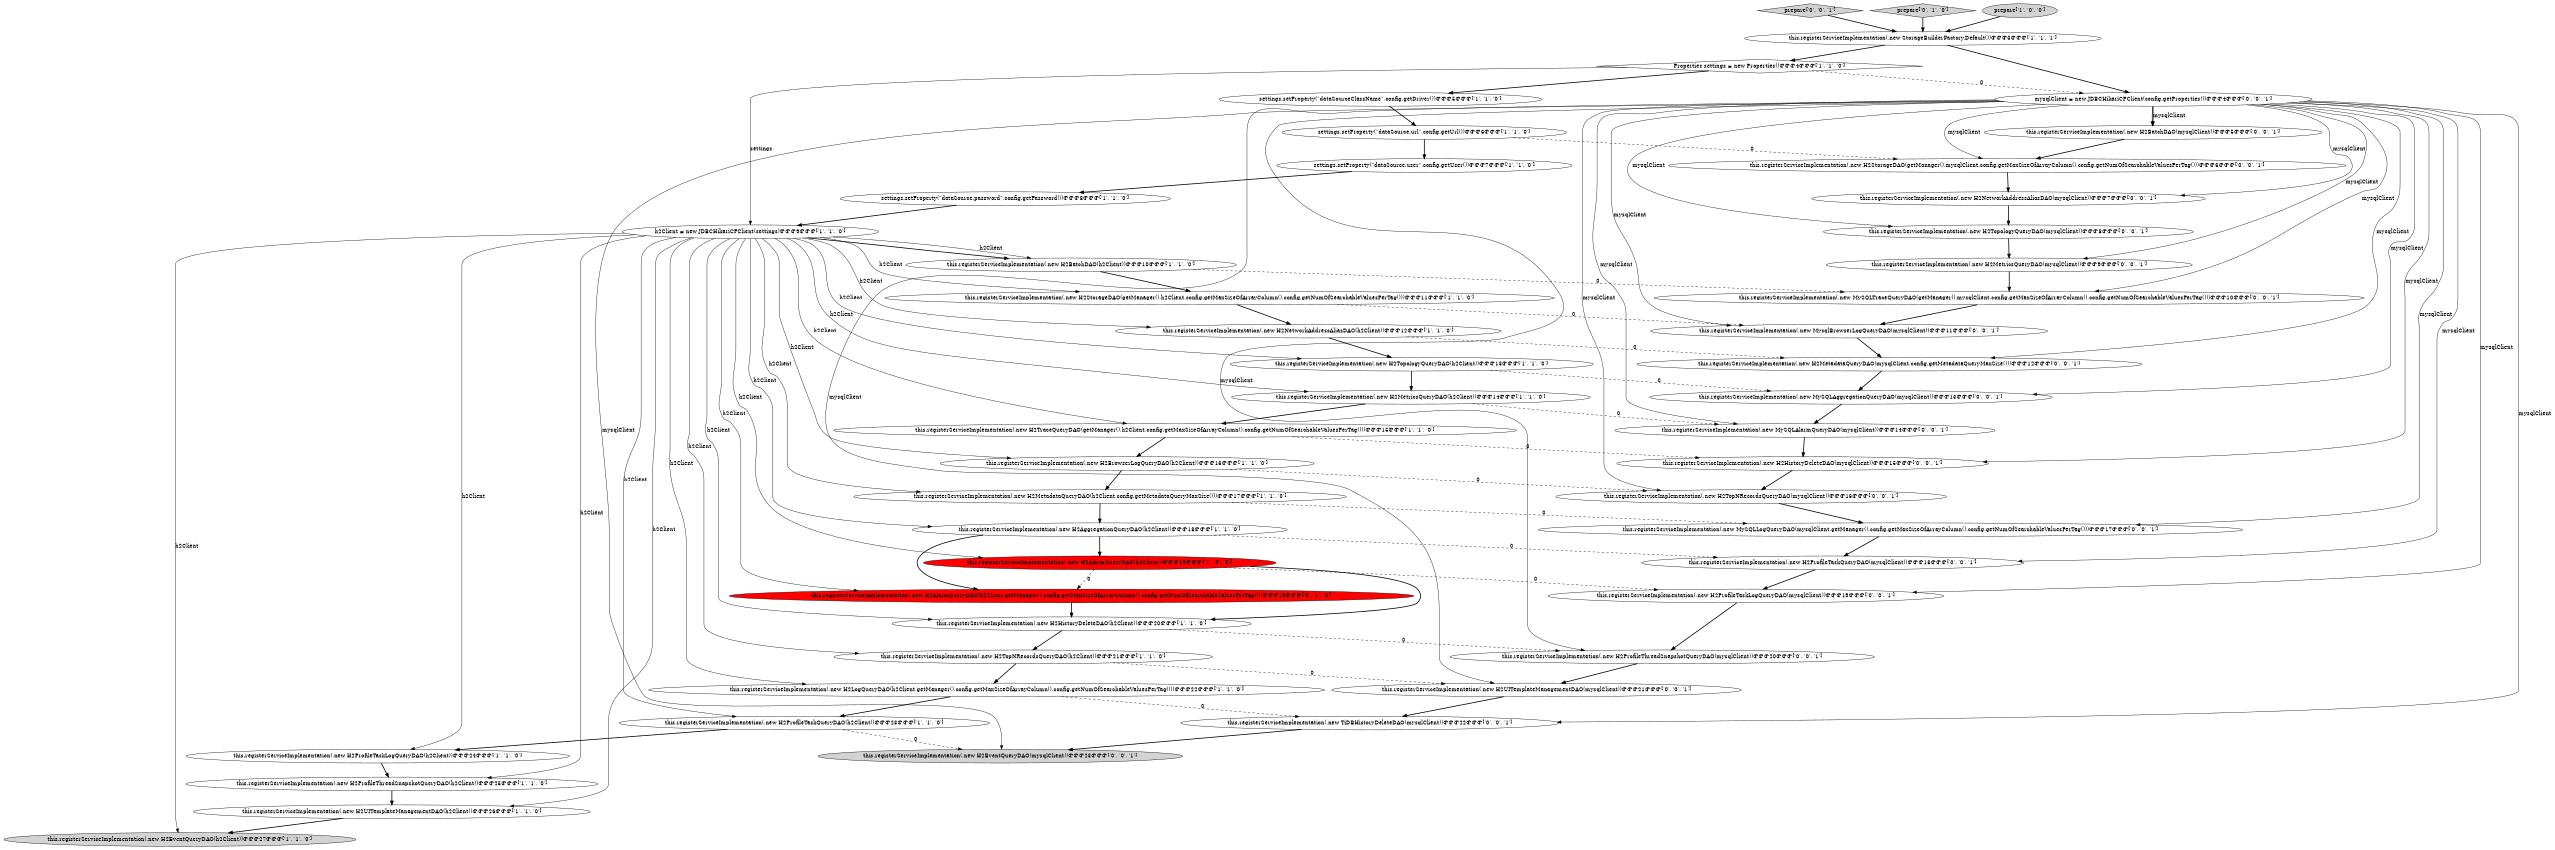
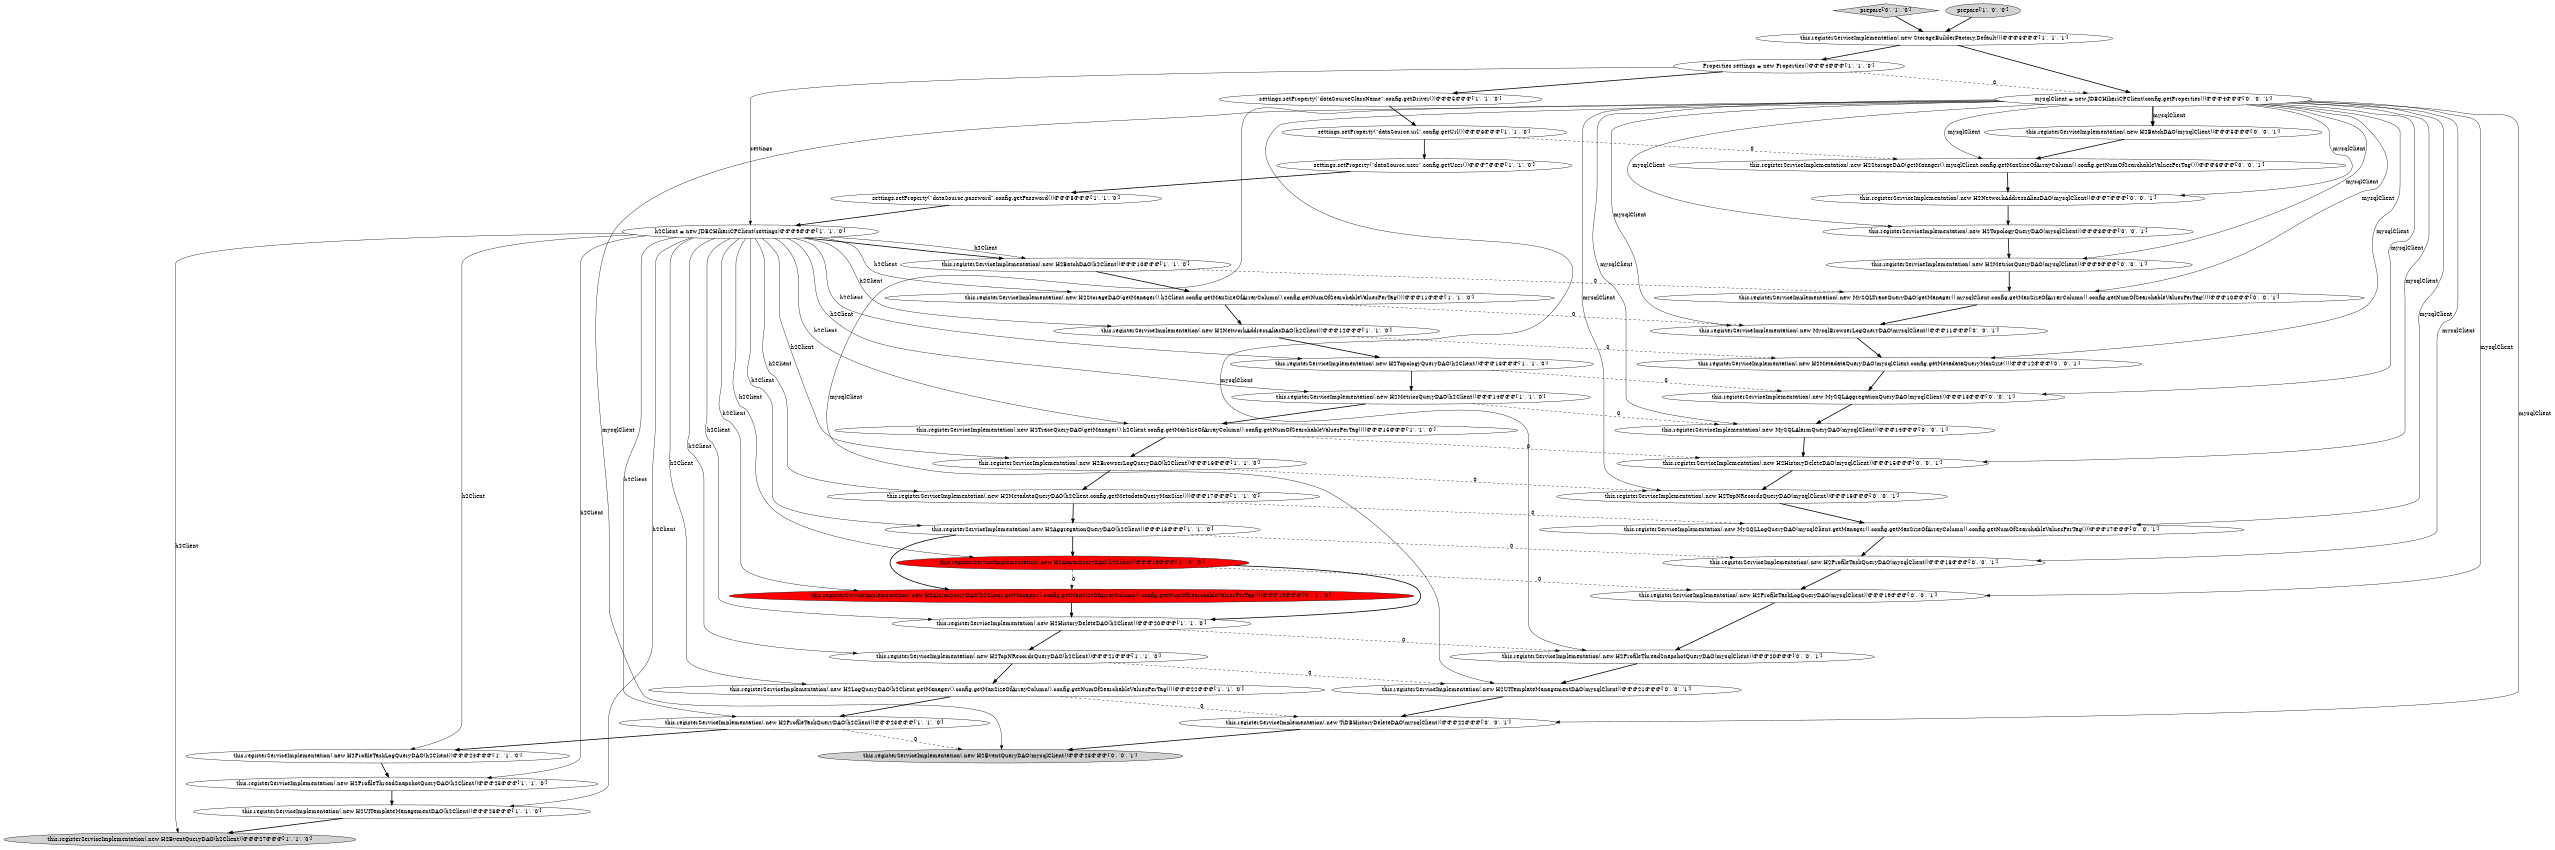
node "prepare['0', '0', '1']": removed
node "Properties settings = new Properties()@@@4@@@['1', '1', '0']": shape diamond -> ellipse
